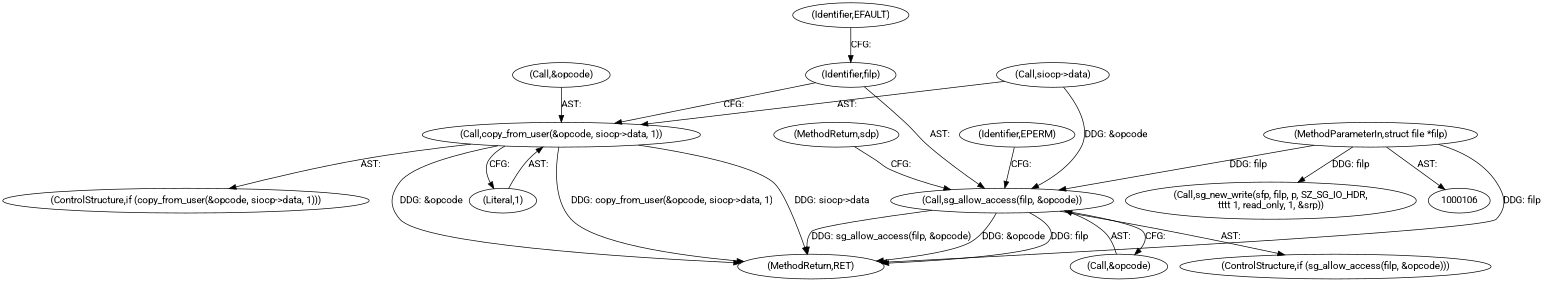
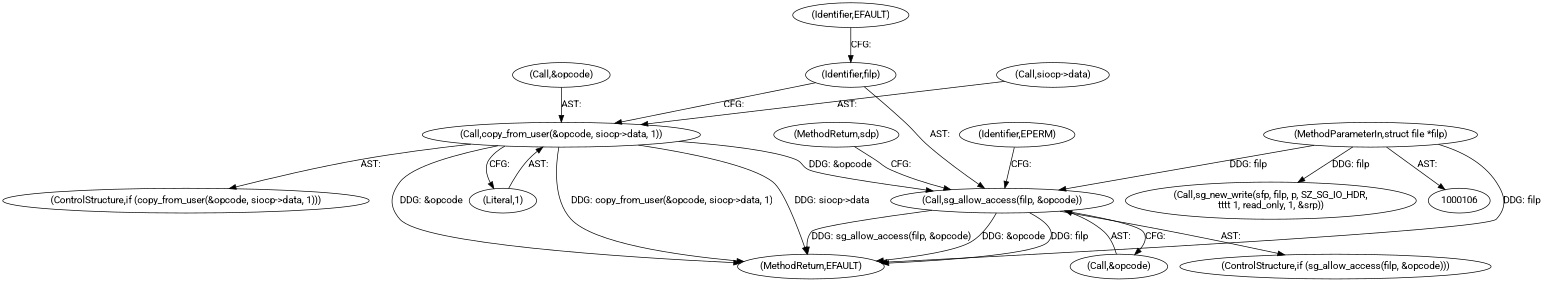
edge "(Call,siocp->data)" -> "(Call,sg_allow_access(filp, &opcode))": now "(Call,copy_from_user(&opcode, siocp->data, 1))" -> "(Call,sg_allow_access(filp, &opcode))"
node "(MethodReturn,RET)": label "(MethodReturn,RET)" -> "(MethodReturn,EFAULT)"
